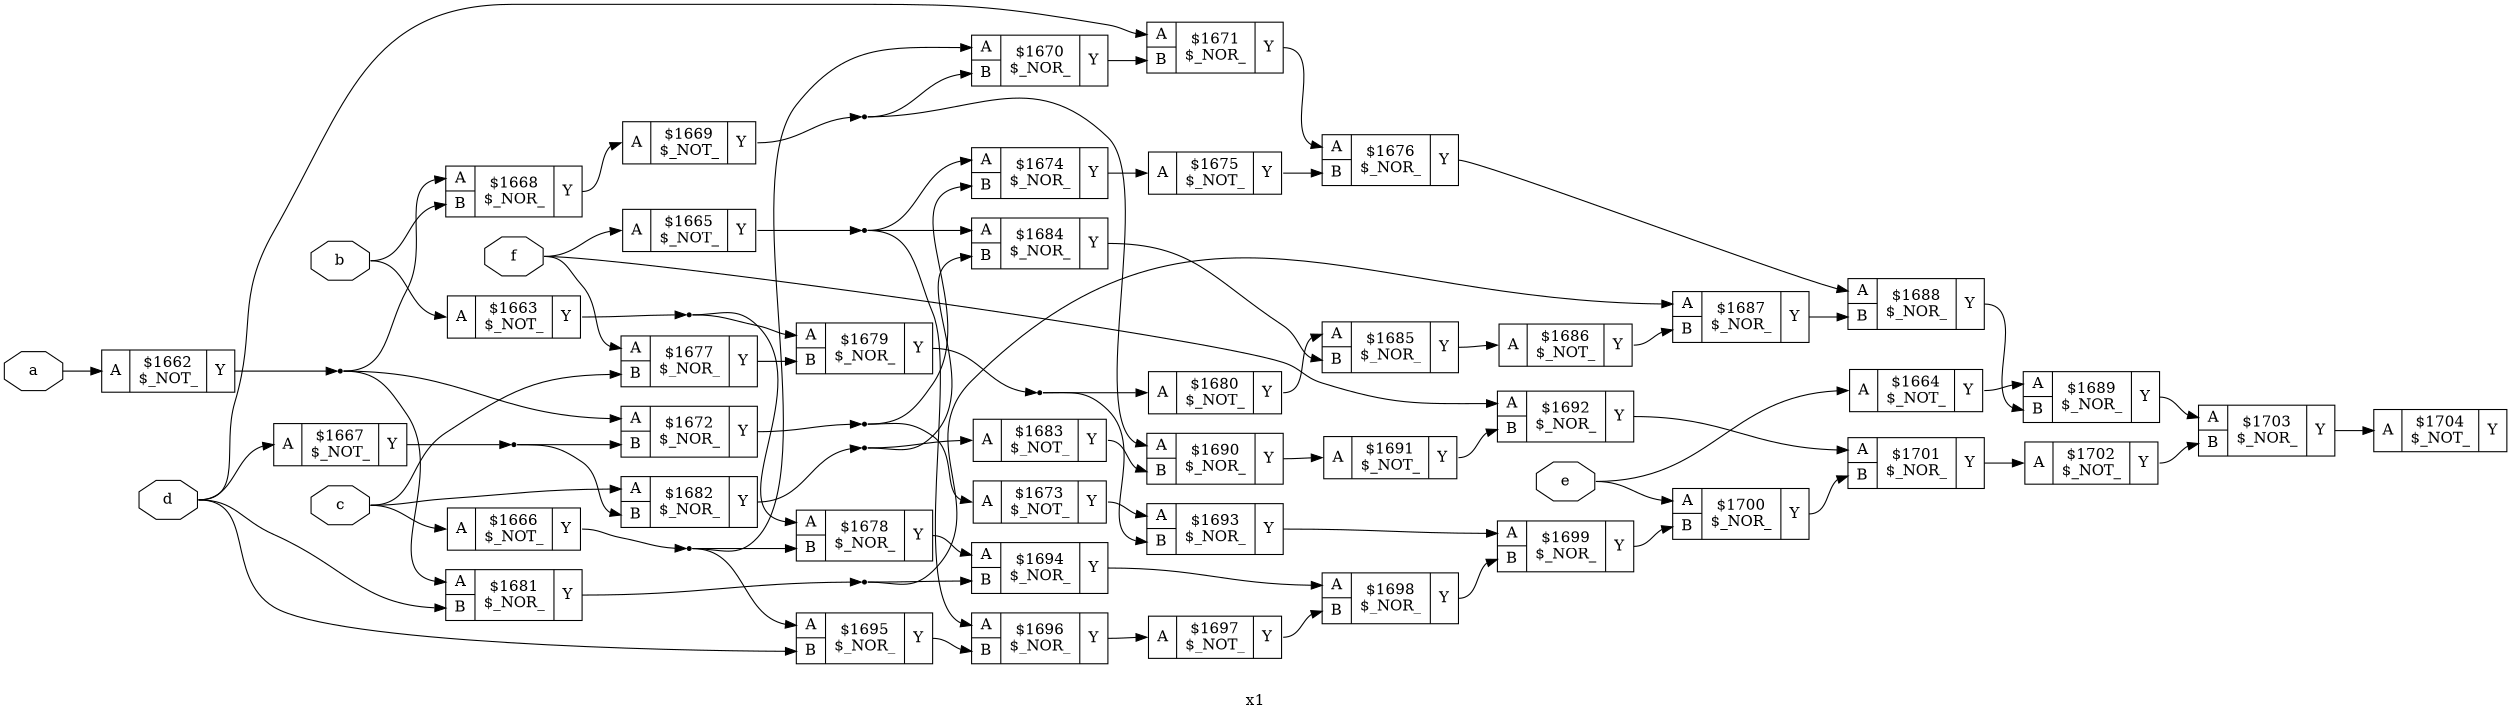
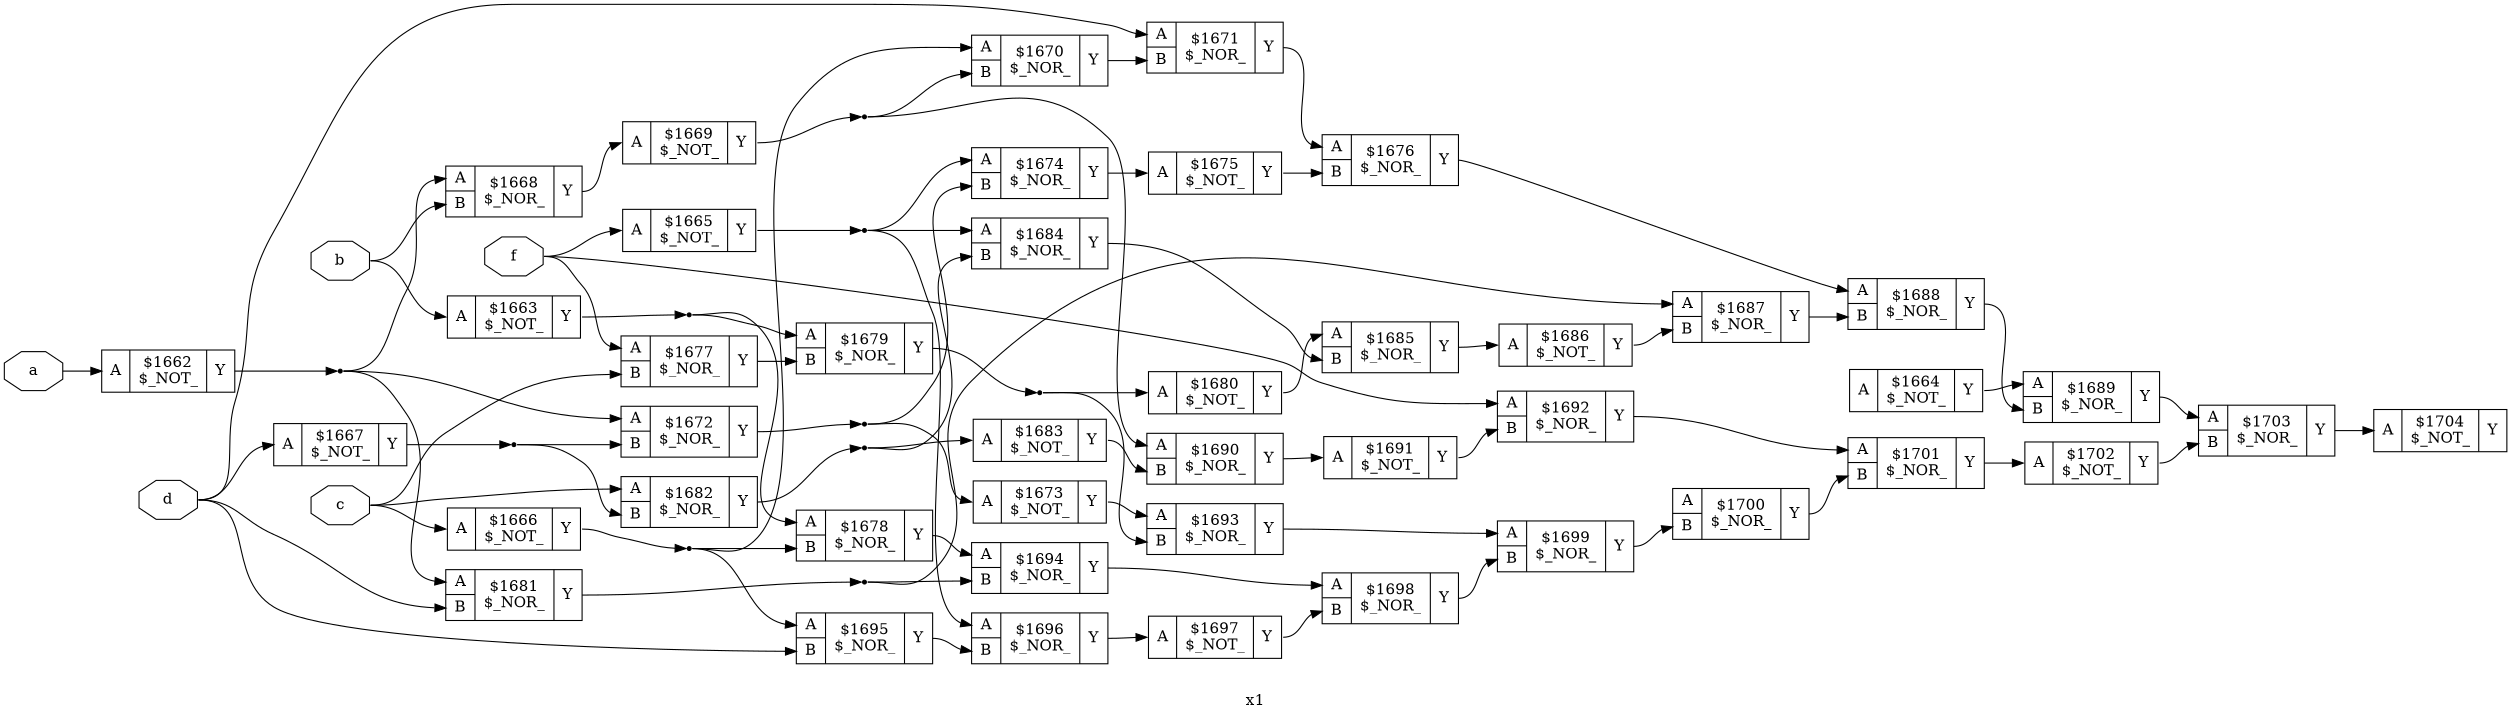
node "e": removed
